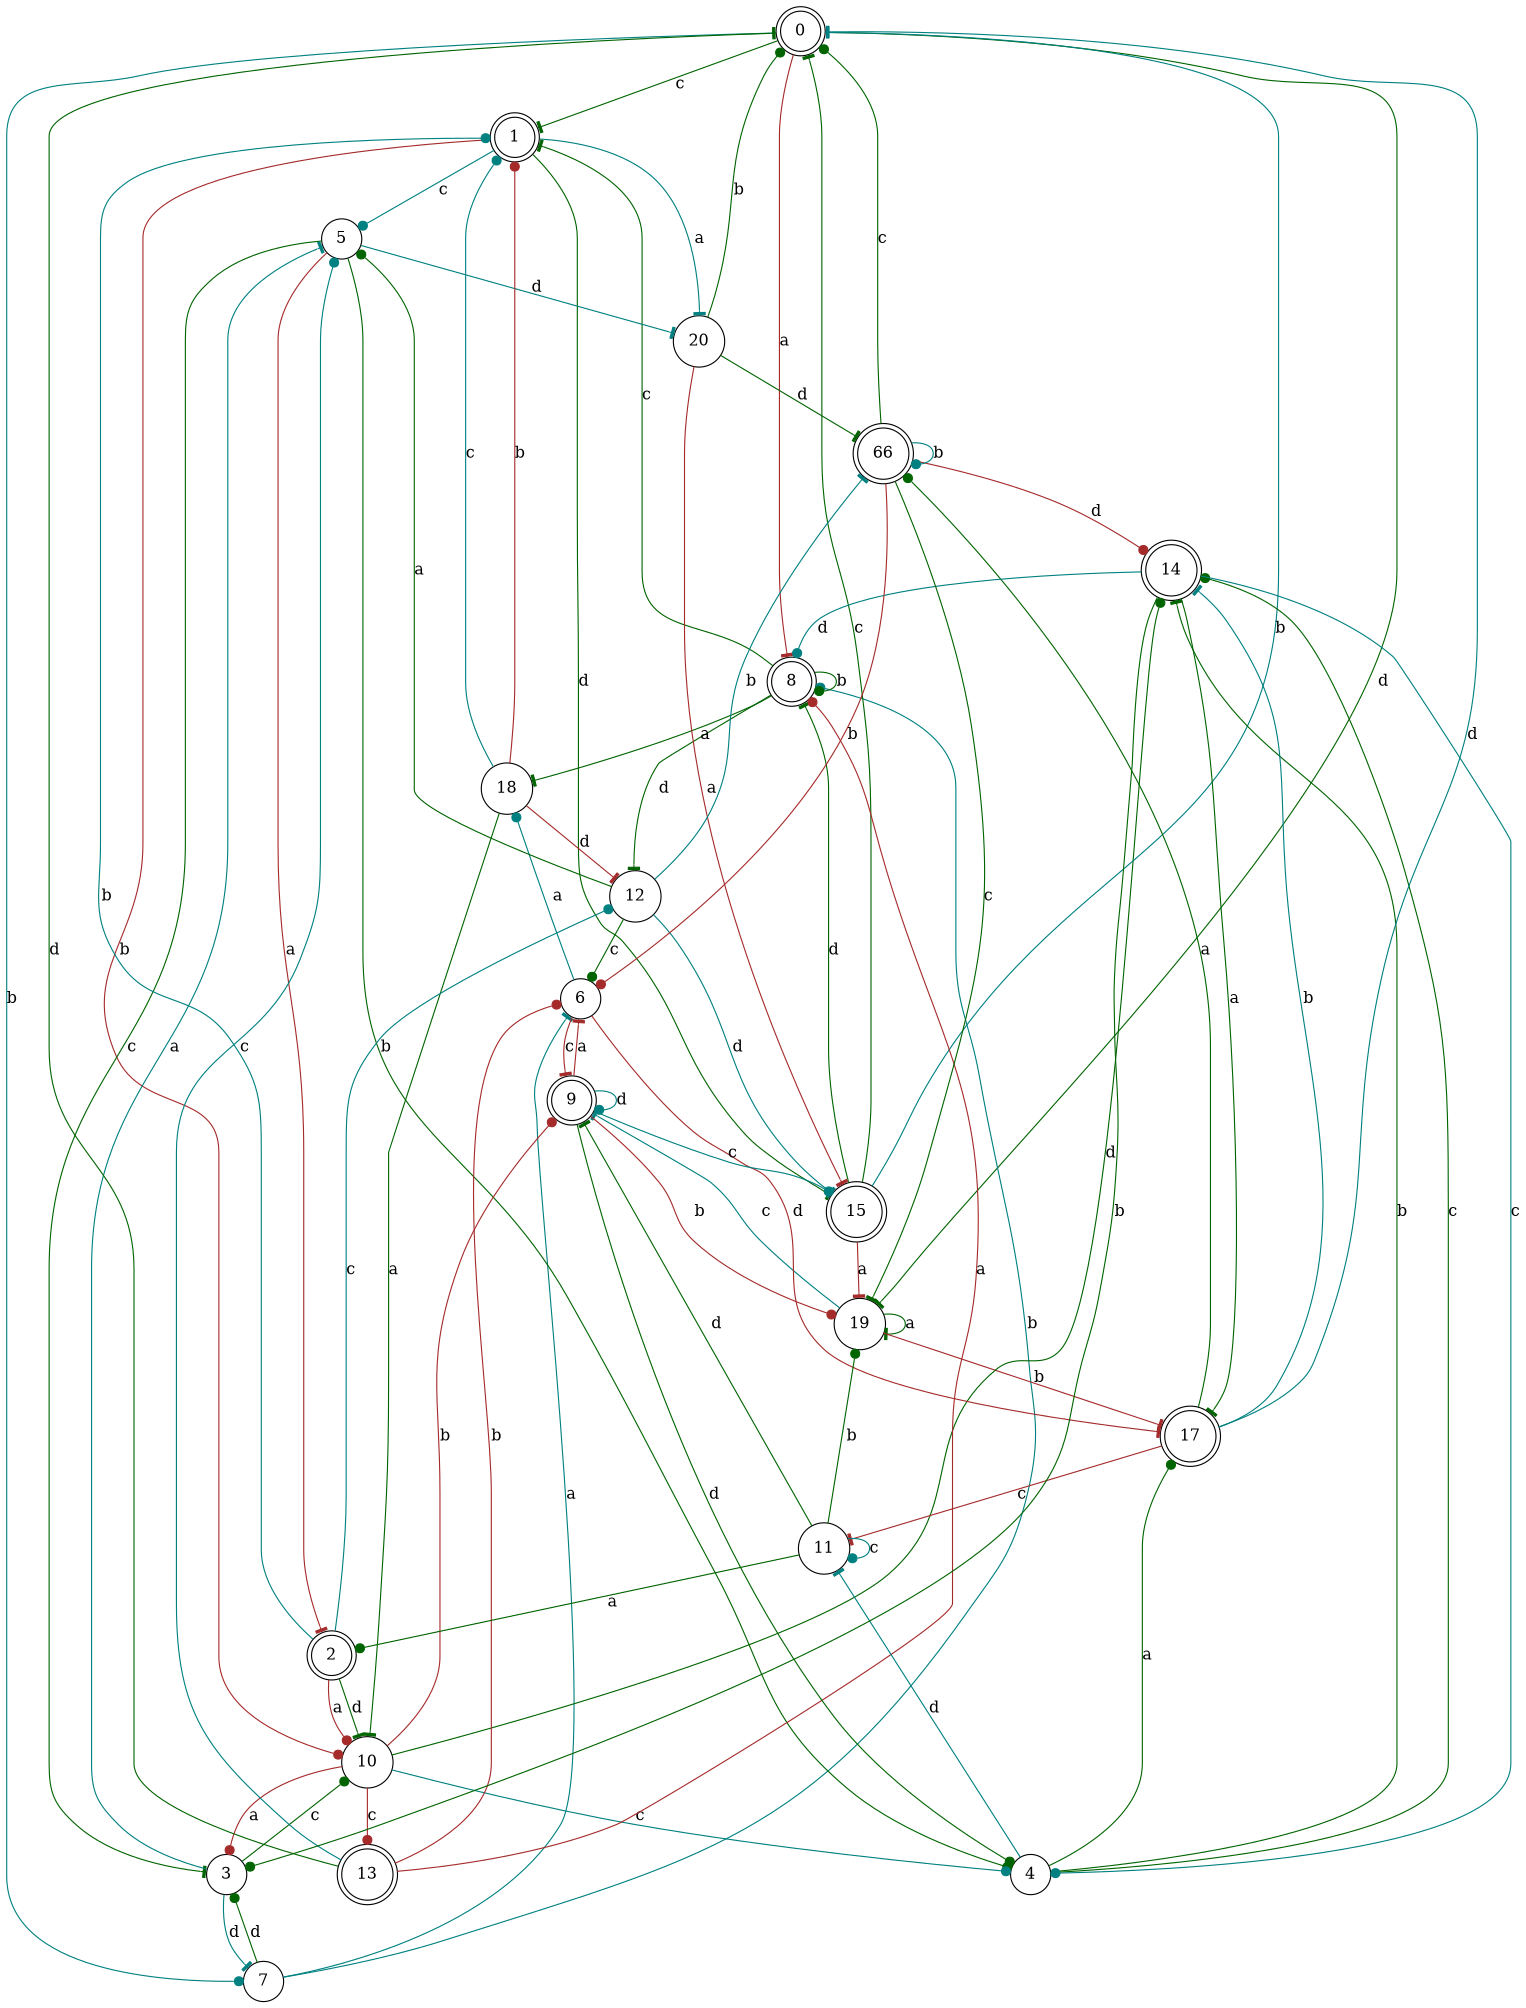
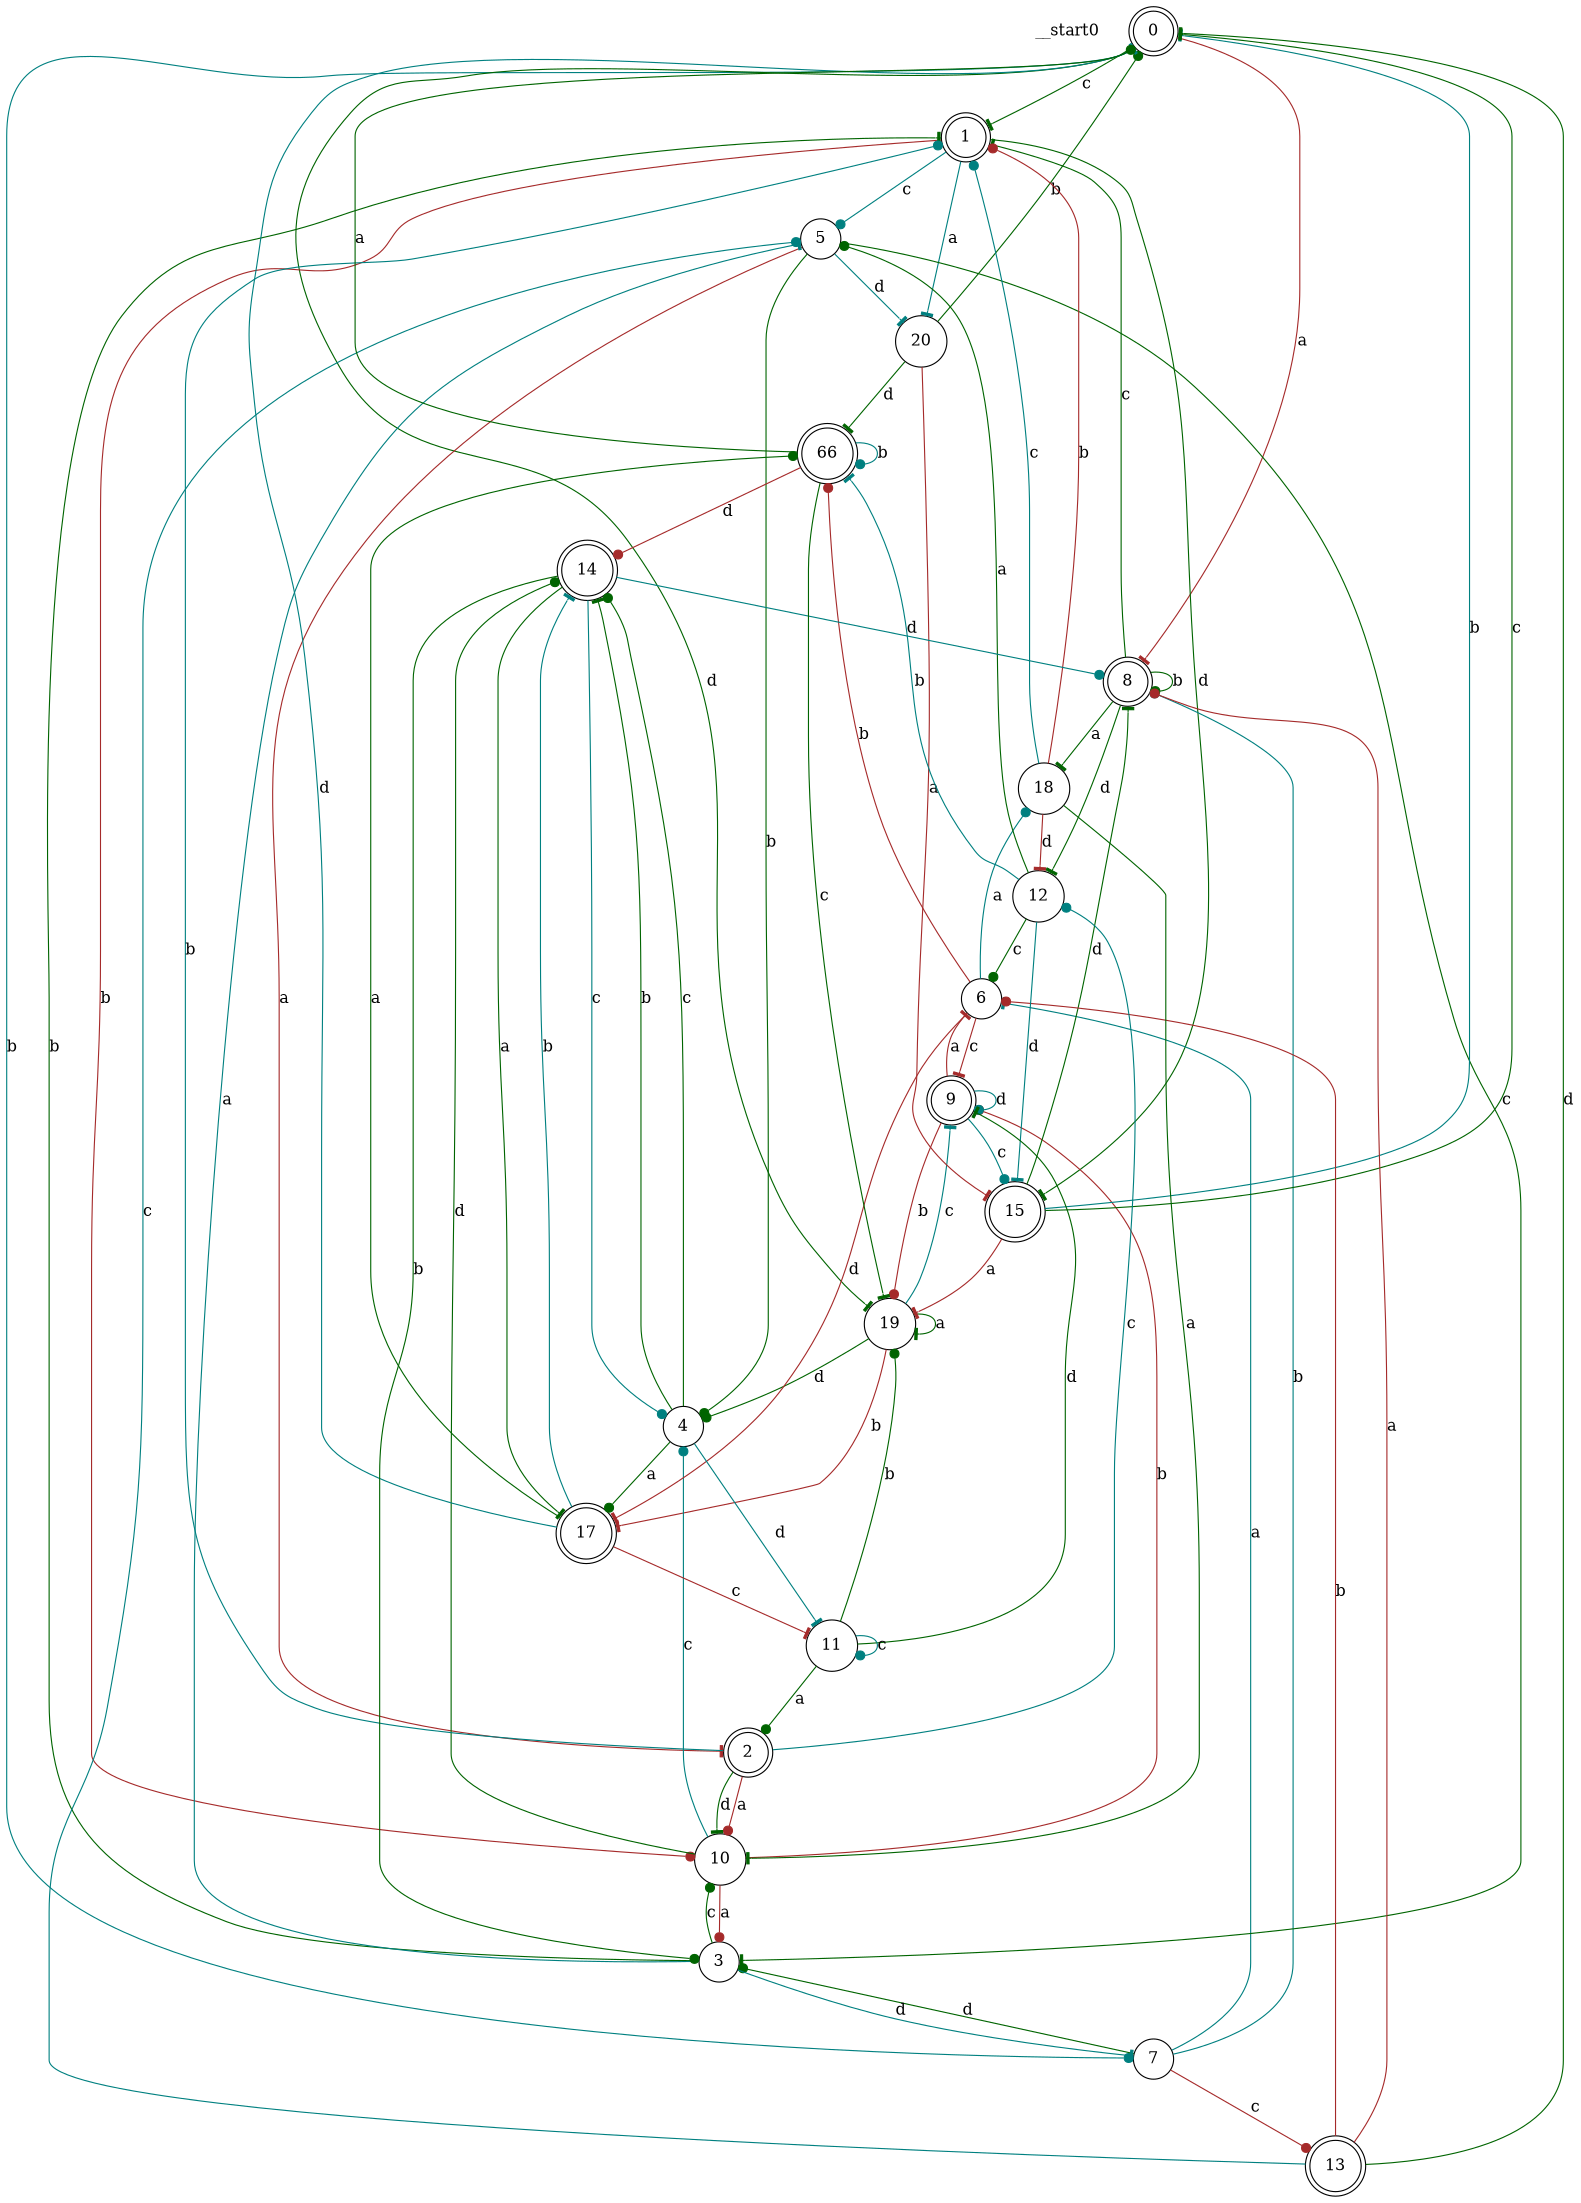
node "__start0": added
edge "66" -> "0": label "c" -> "a"
edge "66" -> "6": reversed
edge "3" -> "1": added, label "b"
edge "9" -> "4": now "19" -> "4"
edge "10" -> "13": now "7" -> "13"
